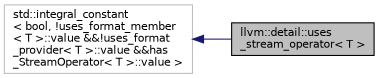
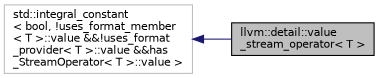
node "llvm::detail::uses _stream_operator< T >": label "llvm::detail::uses _stream_operator< T >" -> "llvm::detail::value _stream_operator< T >"
